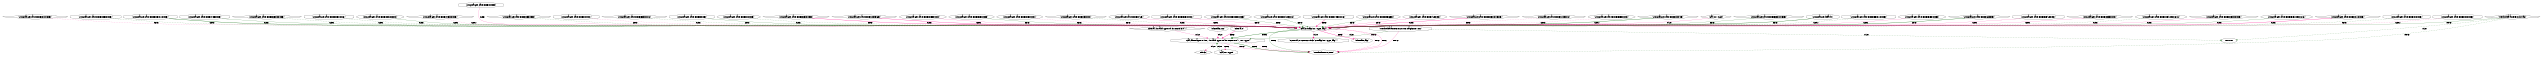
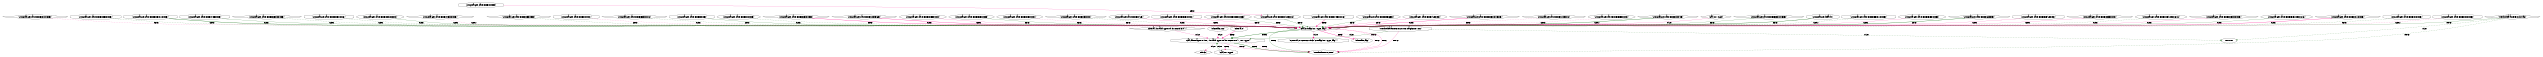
edge "(JumpTarget,case FILE_DATE:)" -> "(Call,cvt_flip(m->type, flip))": now "(JumpTarget,case FILE_DATE:)" -> "(JumpTarget,case FILE_PSTRING:)"
